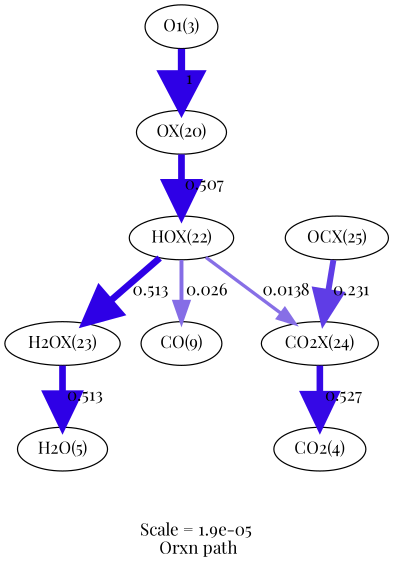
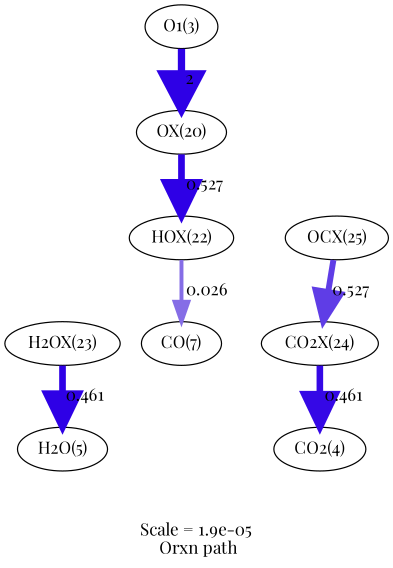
edge "O1(3)" -> "OX(20)": label " 1" -> " 2"
edge "OX(20)" -> "HOX(22)": label " 0.507" -> " 0.527"
edge "HOX(22)" -> "H2OX(23)": removed, label "0.513"
edge "HOX(22)" -> "CO2X(24)": removed, label "0.0138"
edge "OCX(25)" -> "CO2X(24)": label " 0.231" -> " 0.527"
node "CO(9)": label "CO(9)" -> "CO(7)"
edge "H2OX(23)" -> "H2O(5)": label " 0.513" -> " 0.461"
edge "CO2X(24)" -> "CO2(4)": label " 0.527" -> " 0.461"
